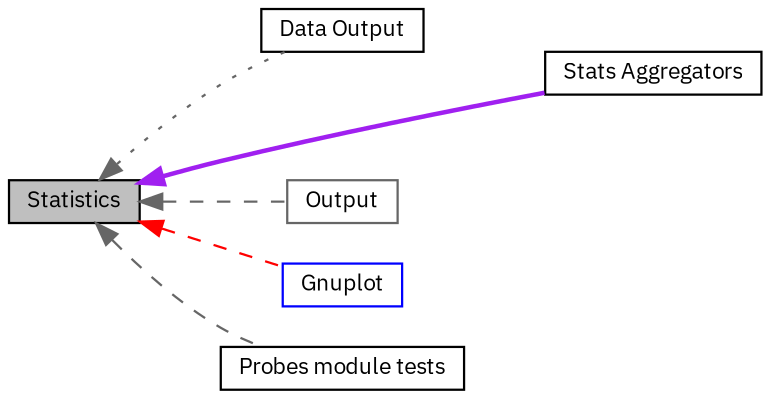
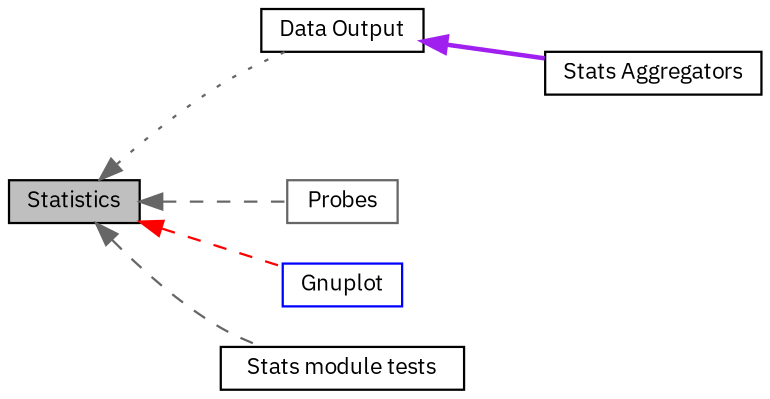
edge "Stats Aggregators" -> "Statistics": now "Stats Aggregators" -> "Data Output"
node "Output": label "Output" -> "Probes"
node "Probes module tests": label "Probes module tests" -> "Stats module tests"
